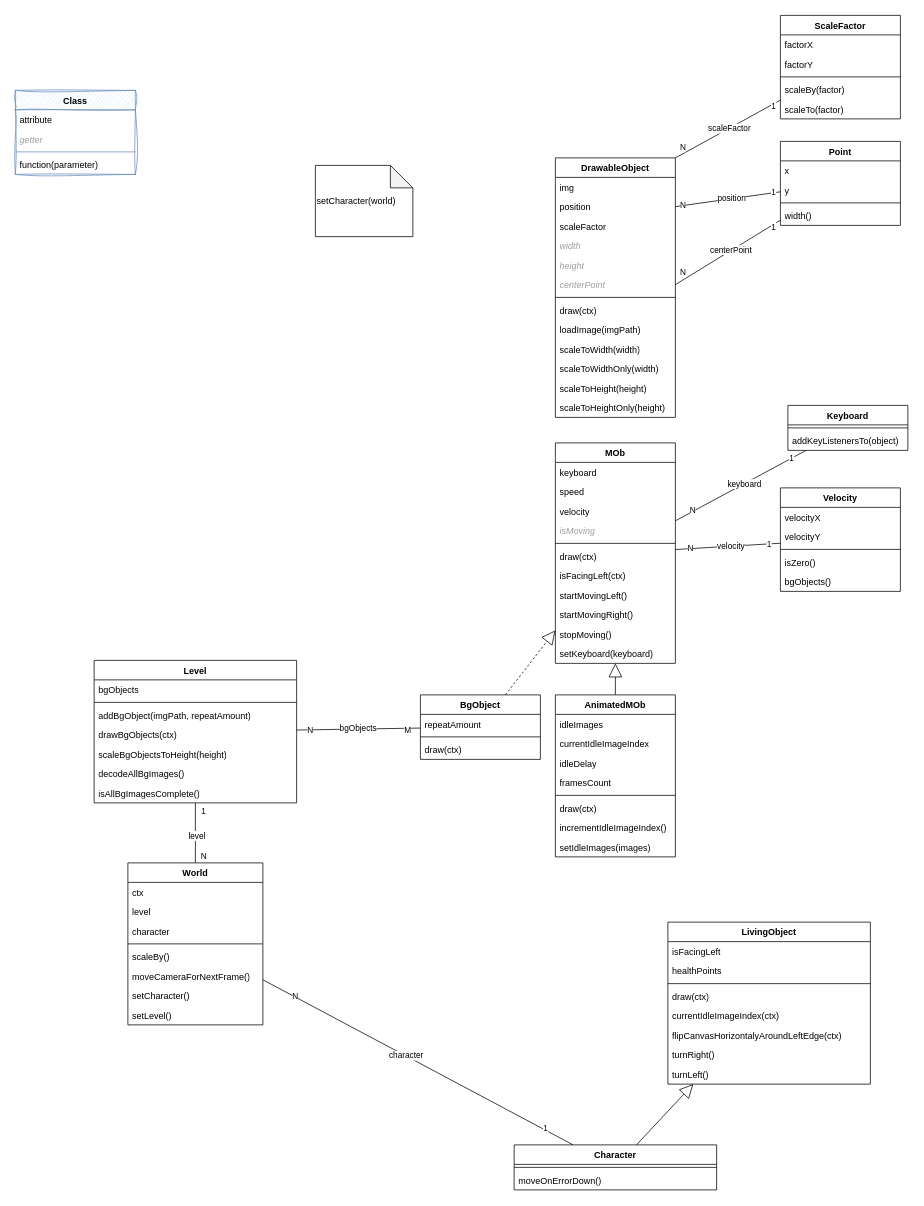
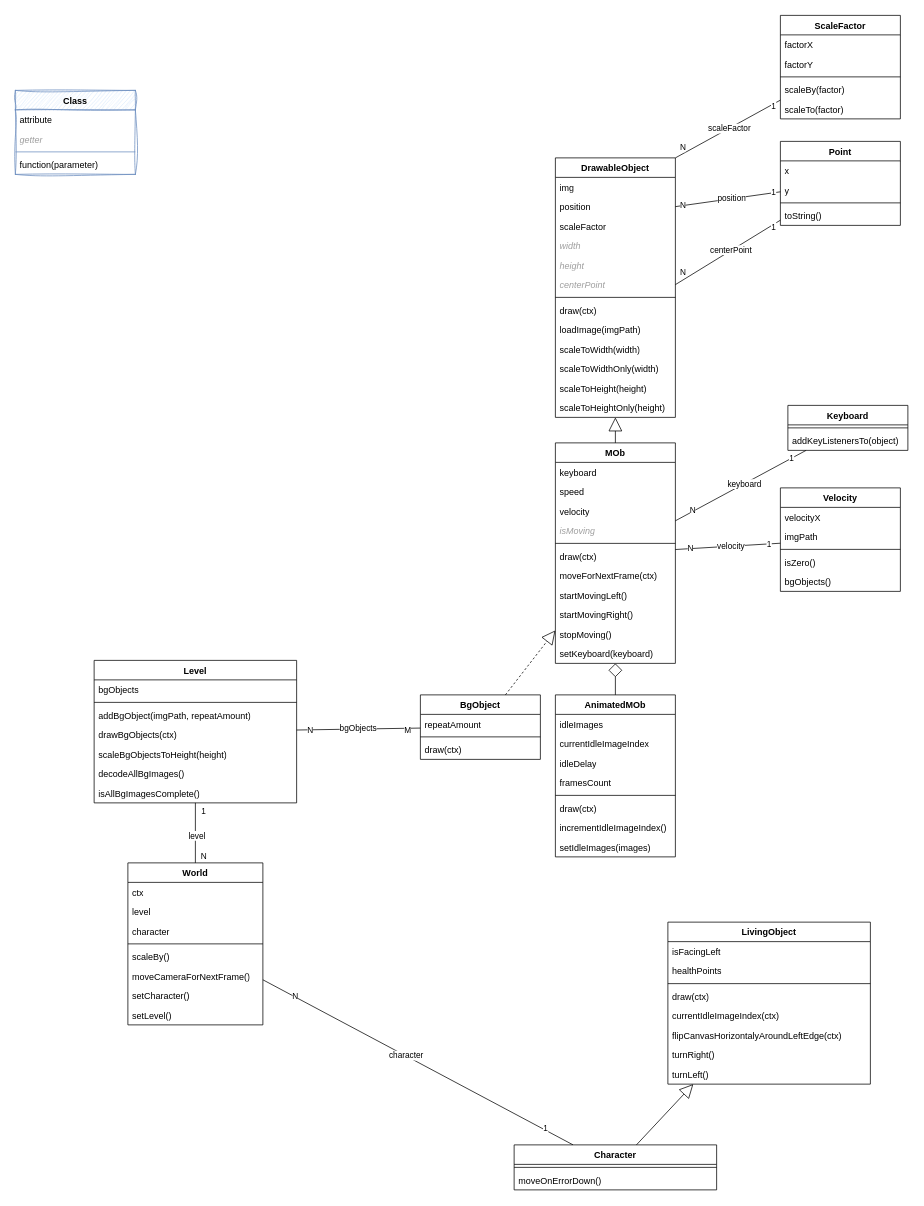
node "setCharacter(world)": removed
node "width()": label "width()" -> "toString()"
edge "MOb" -> "DrawableObject": added
node "velocityY": label "velocityY" -> "imgPath"
node "isFacingLeft(ctx)": label "isFacingLeft(ctx)" -> "moveForNextFrame(ctx)"
edge "AnimatedMOb" -> "MOb": arrowhead block -> diamond
